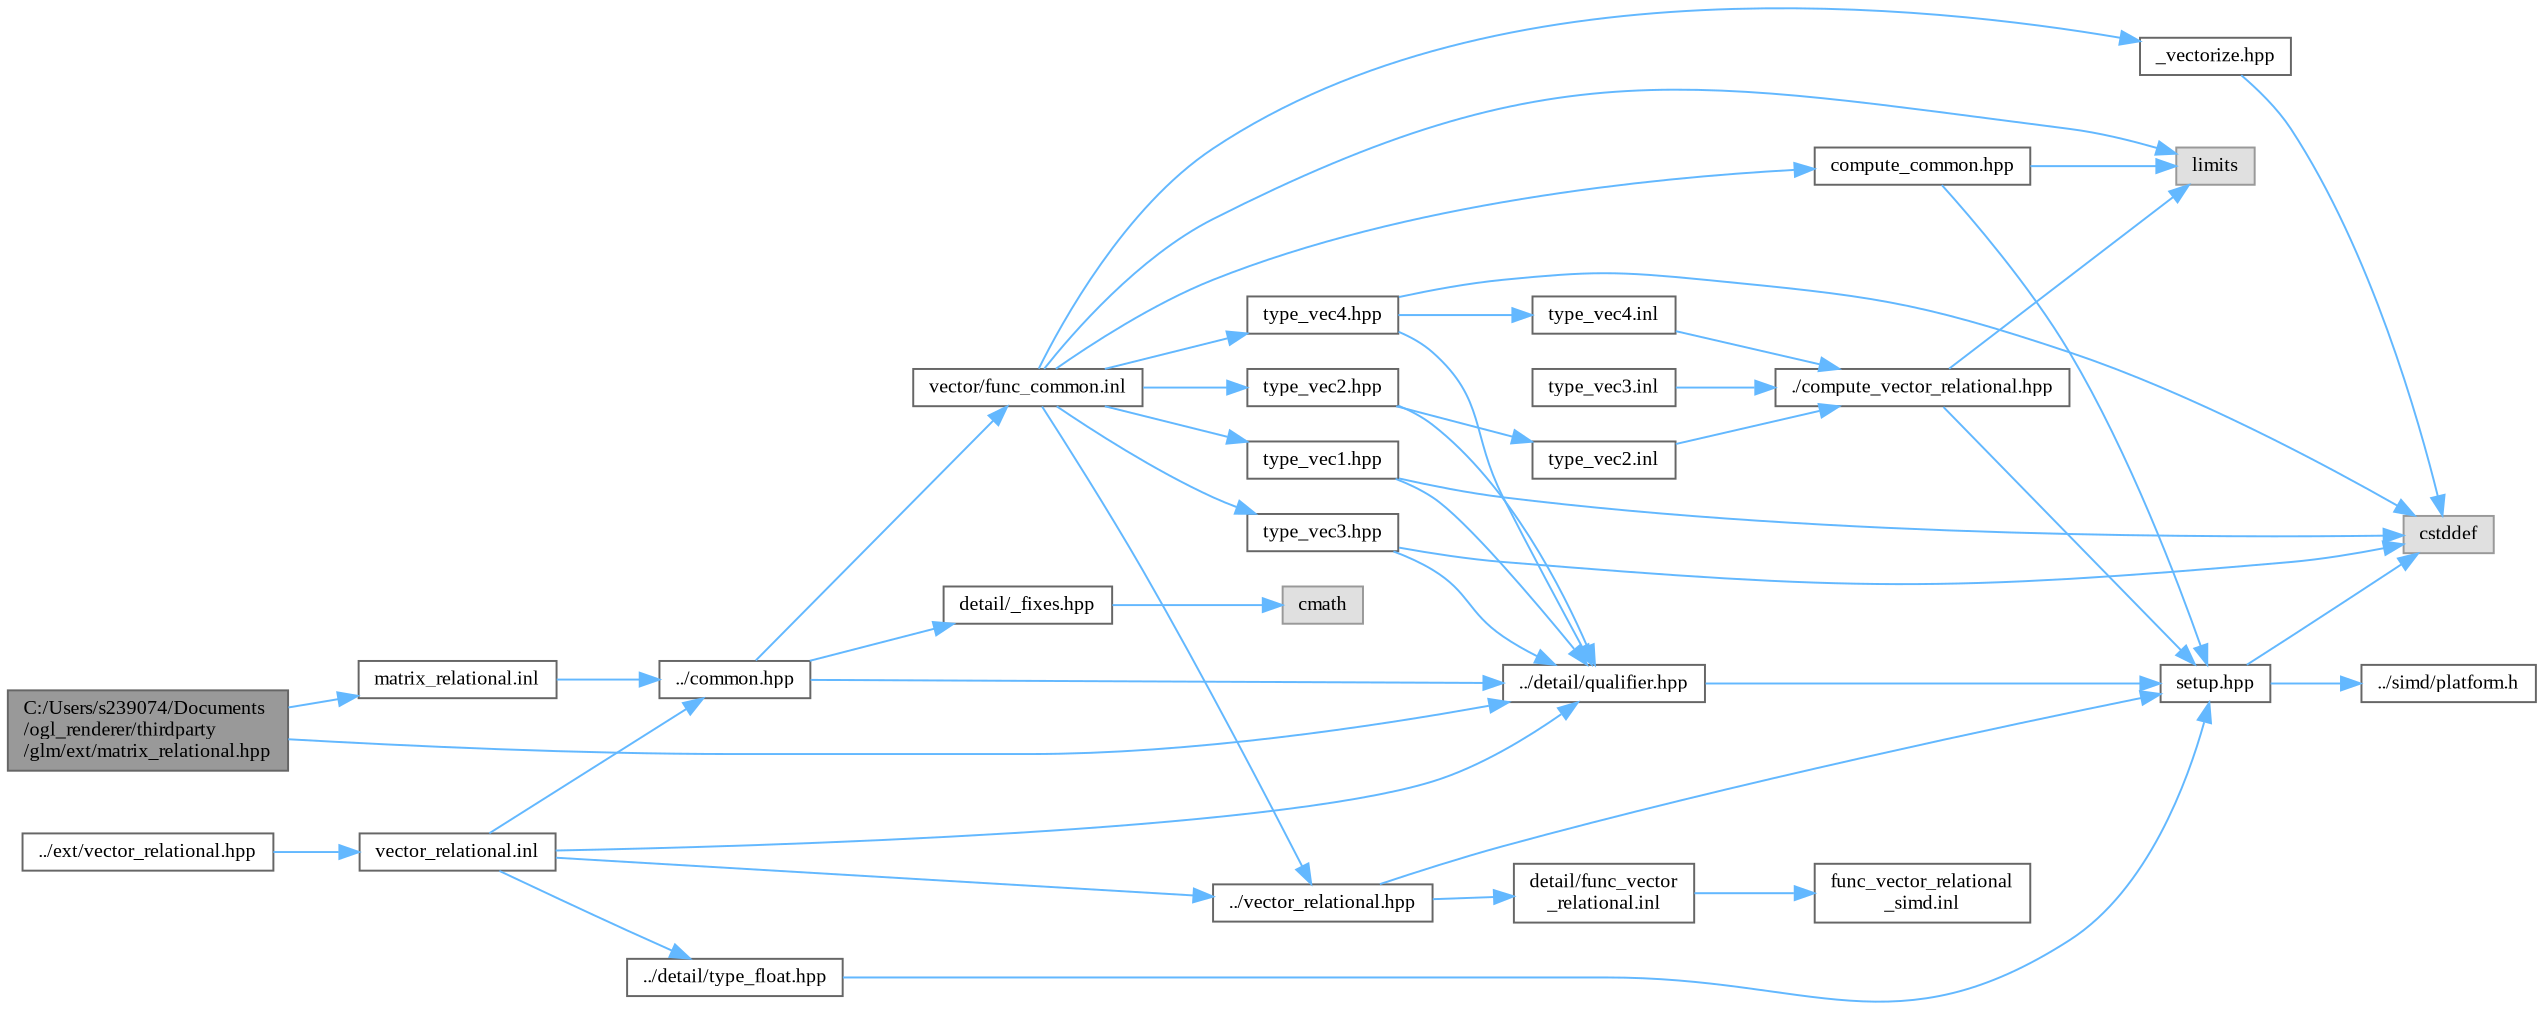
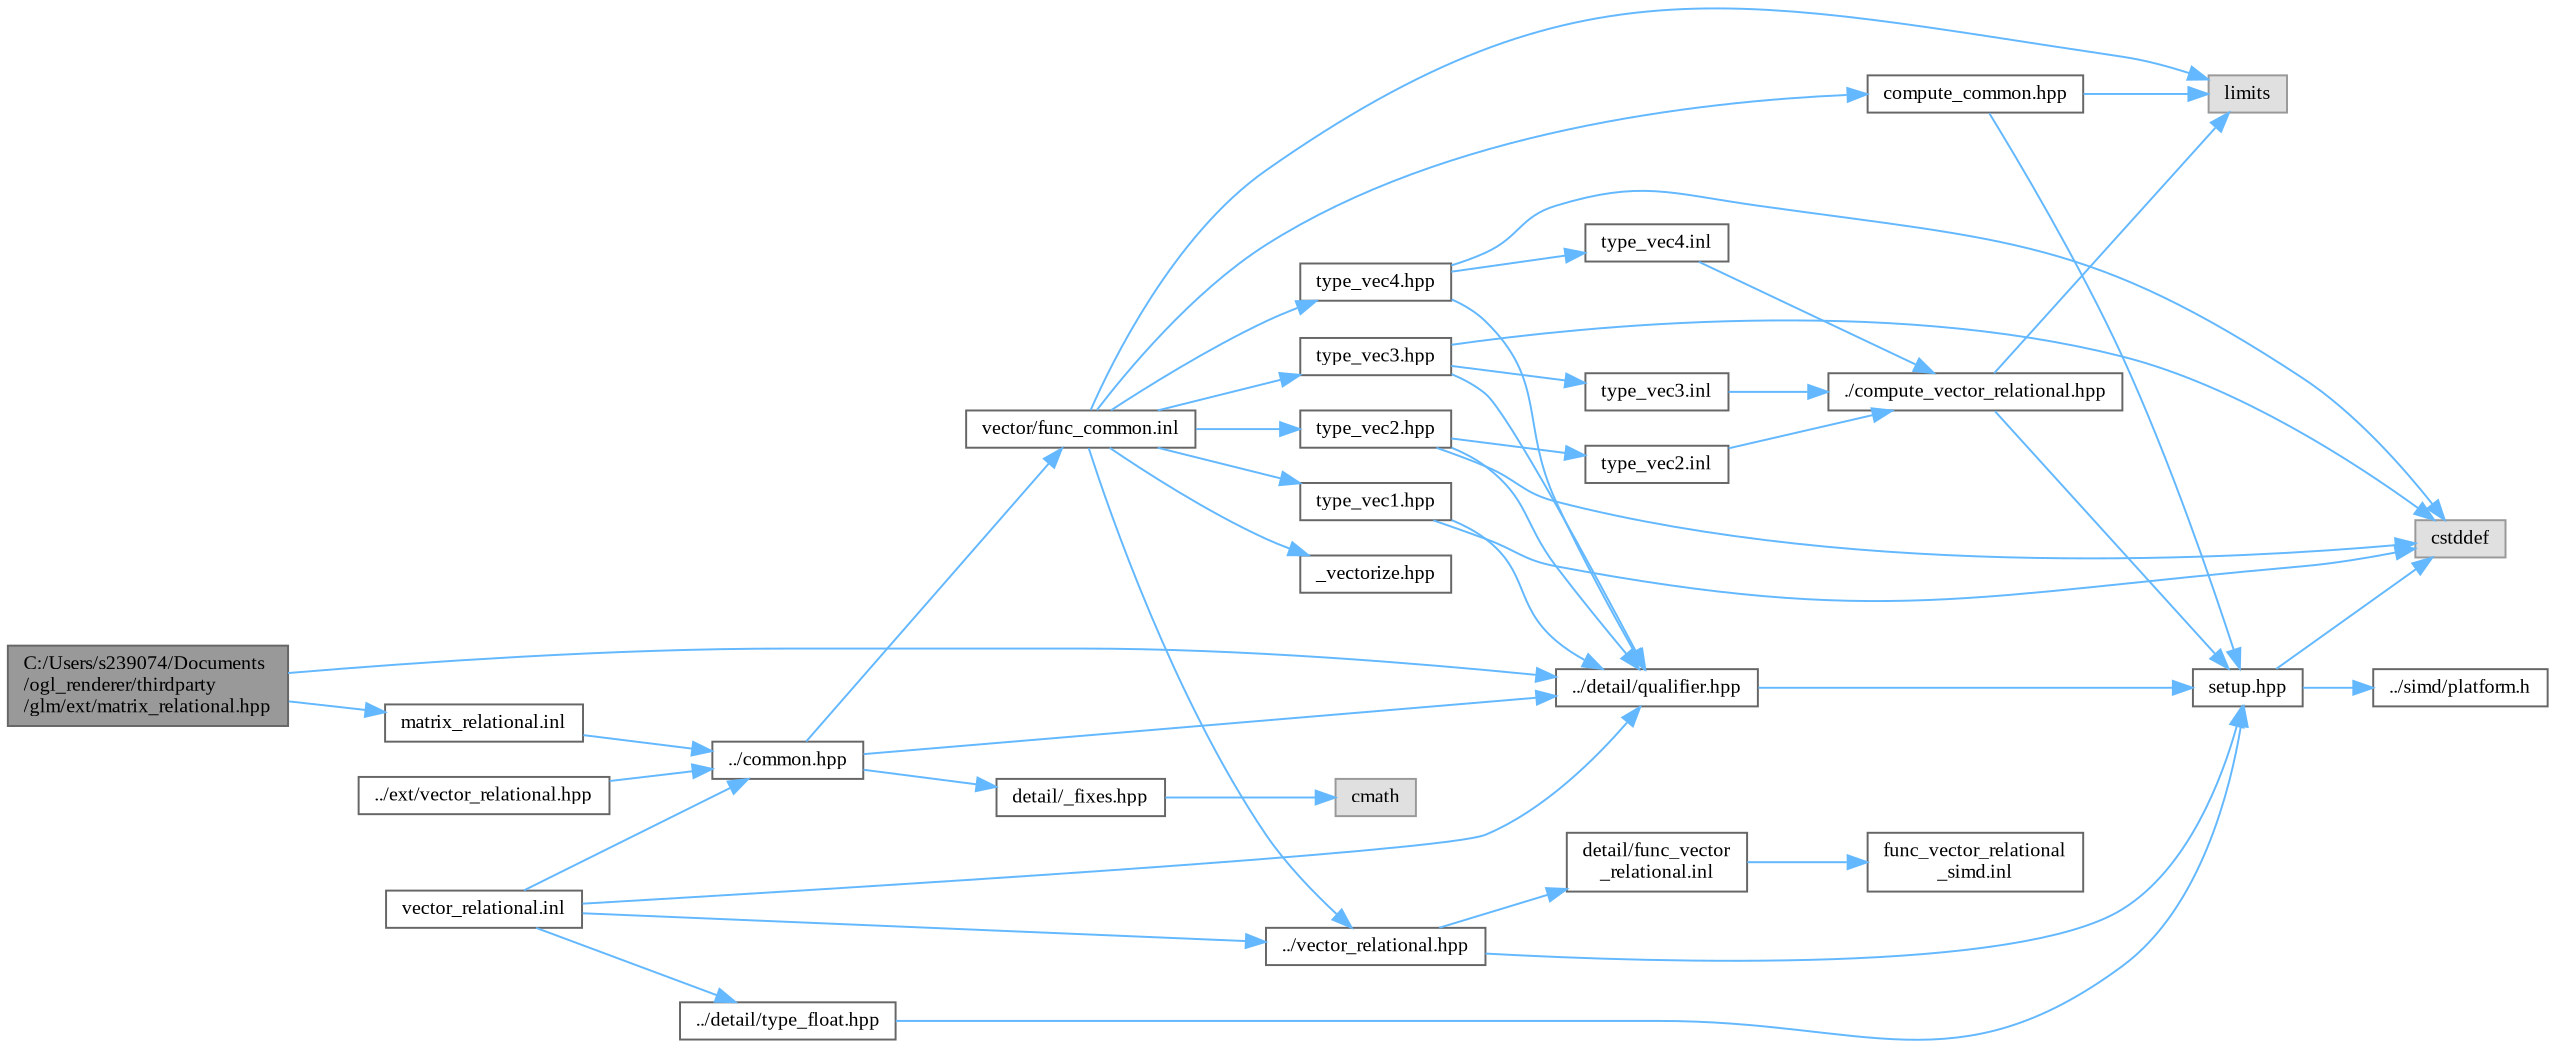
edge "_vectorize.hpp" -> "cstddef": now "type_vec2.hpp" -> "cstddef"
edge "type_vec3.hpp" -> "type_vec3.inl": added
edge "../ext/vector_relational.hpp" -> "vector_relational.inl": now "../ext/vector_relational.hpp" -> "../common.hpp"
